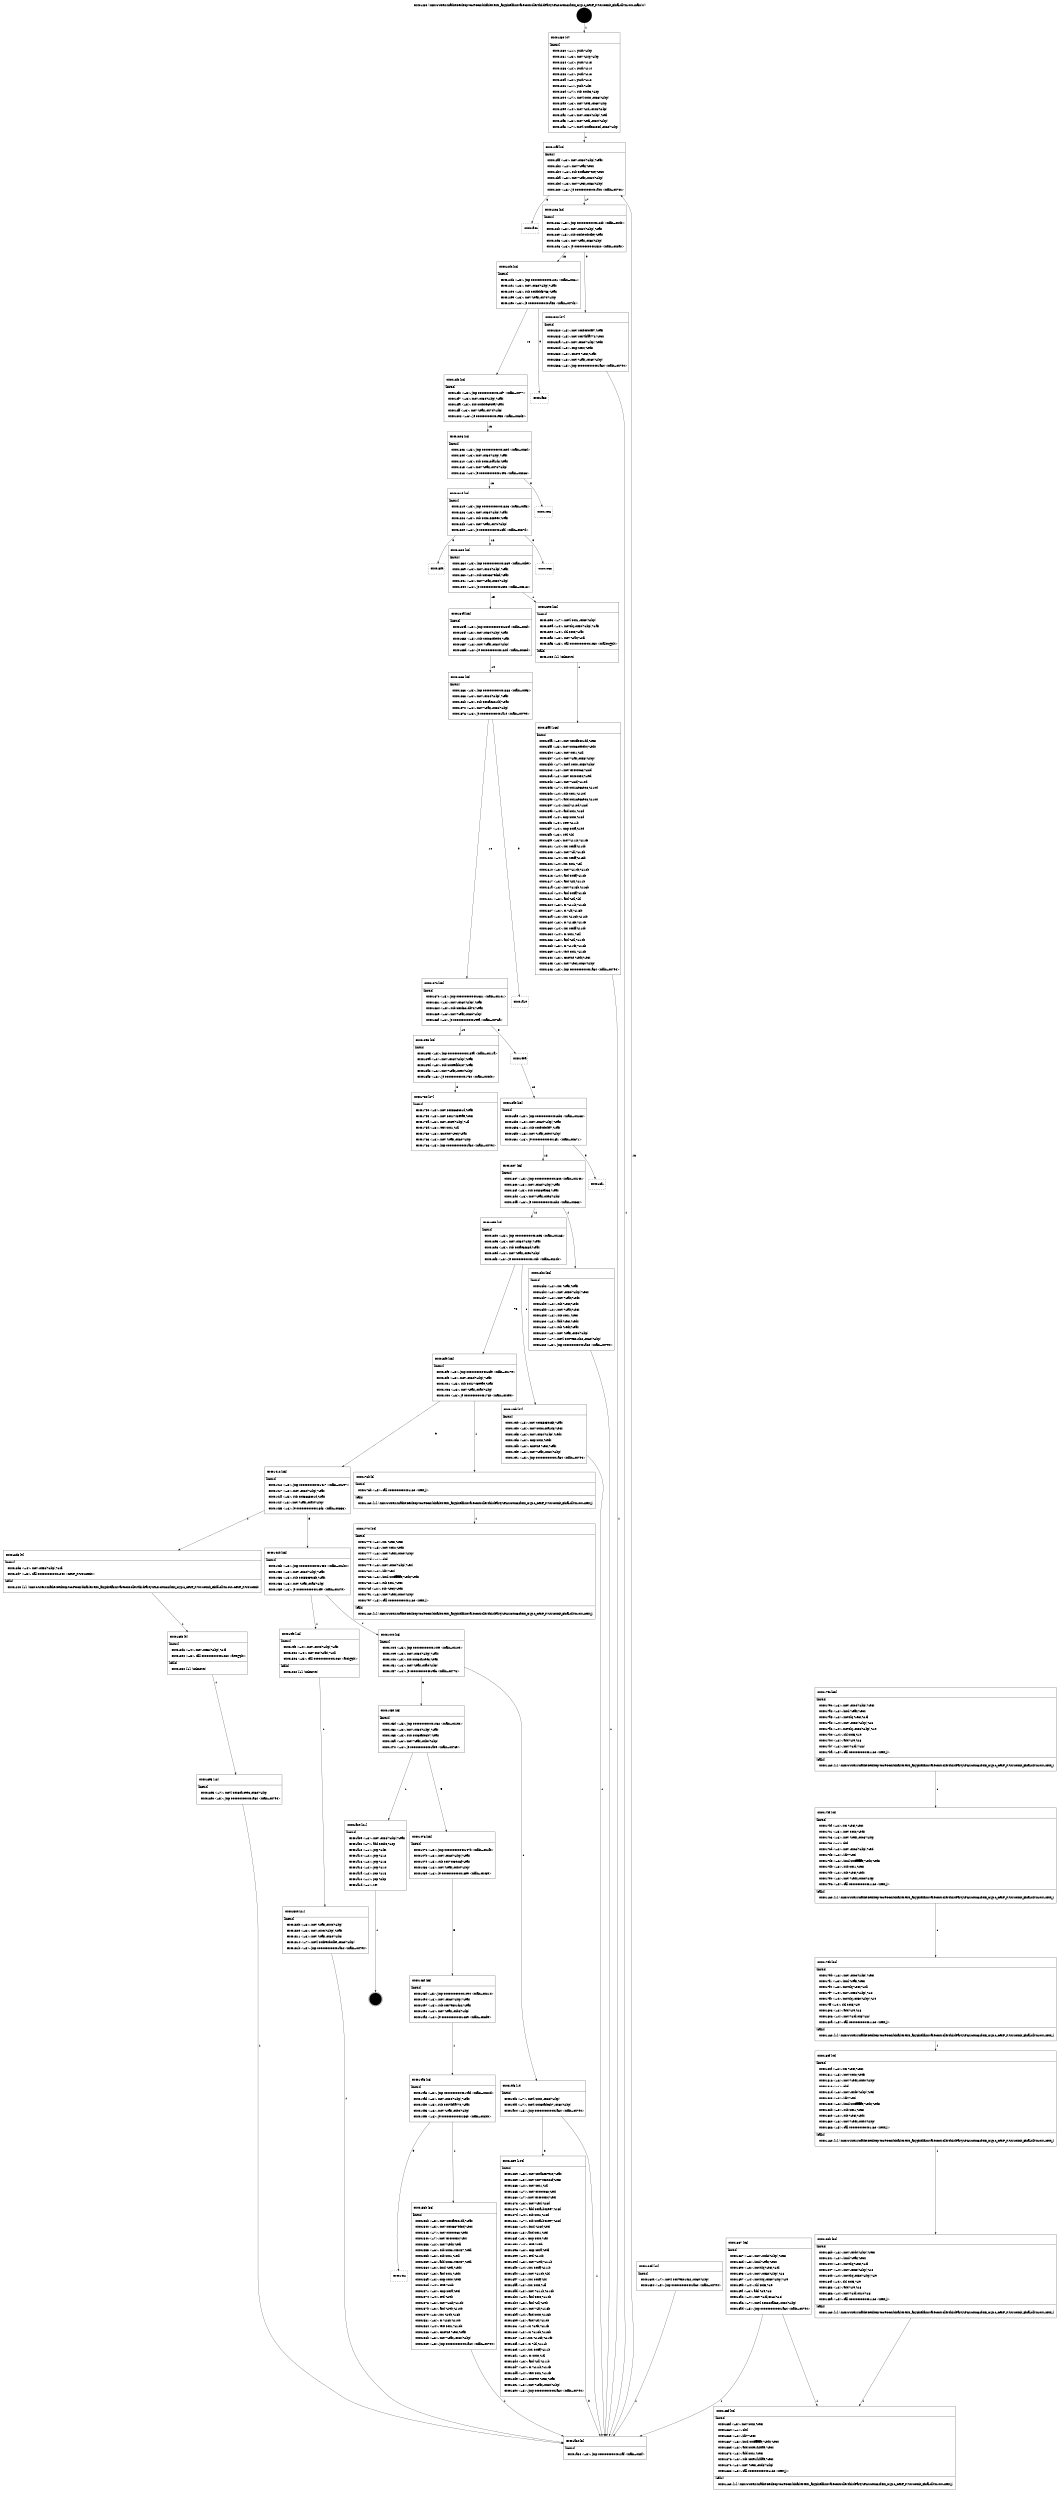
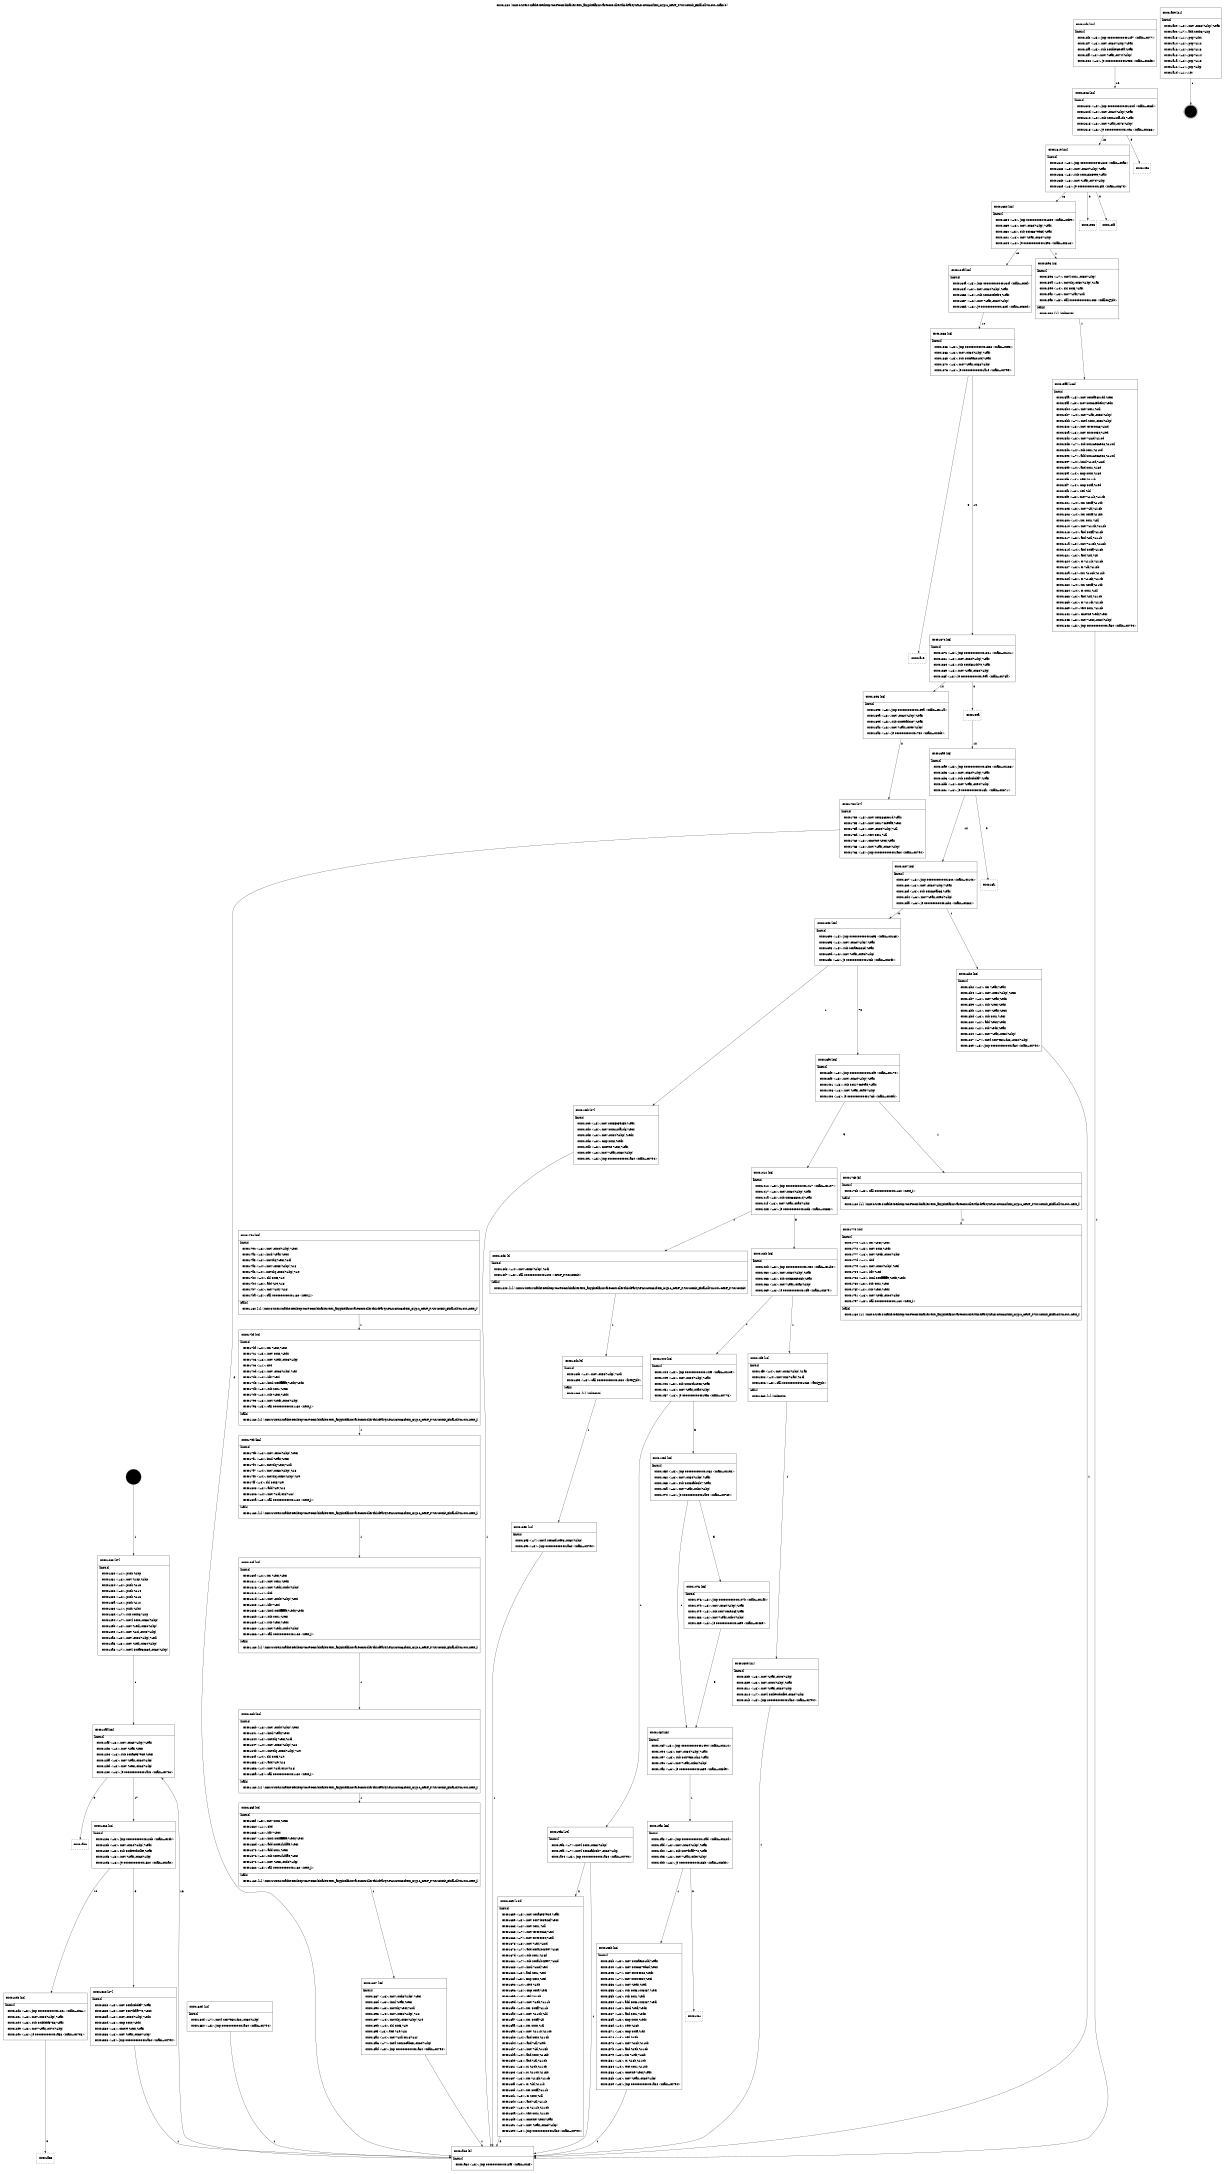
edge "0x4012dc [22]" -> "0x4012f2 [22]": removed, label "16"
edge "0x401750 [27]" -> "0x401a64 [5]": added, label "2"
edge "0x40145d [25]" -> "0x401a09 [21]": now "0x40145d [25]" -> "0x40148f [25]"
edge "0x401887 [43]" -> "0x40185f [40]": reversed
